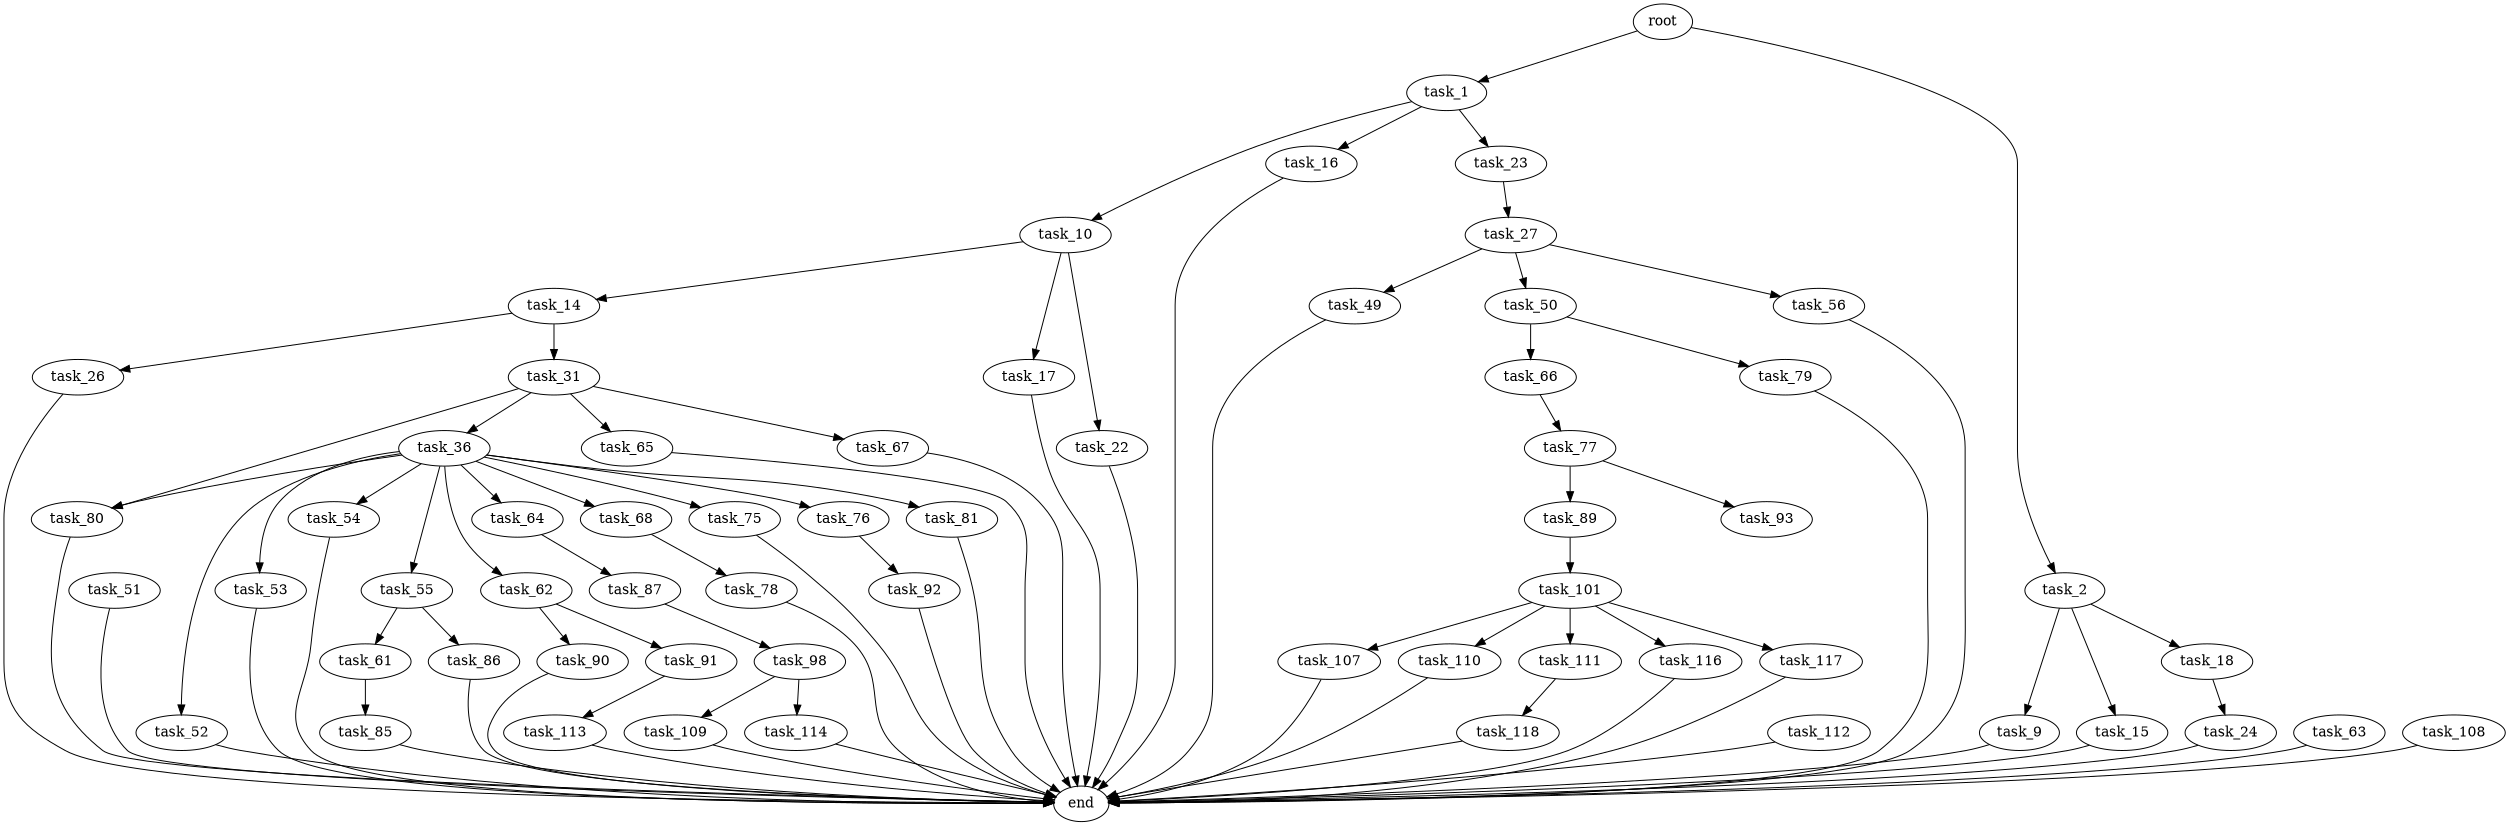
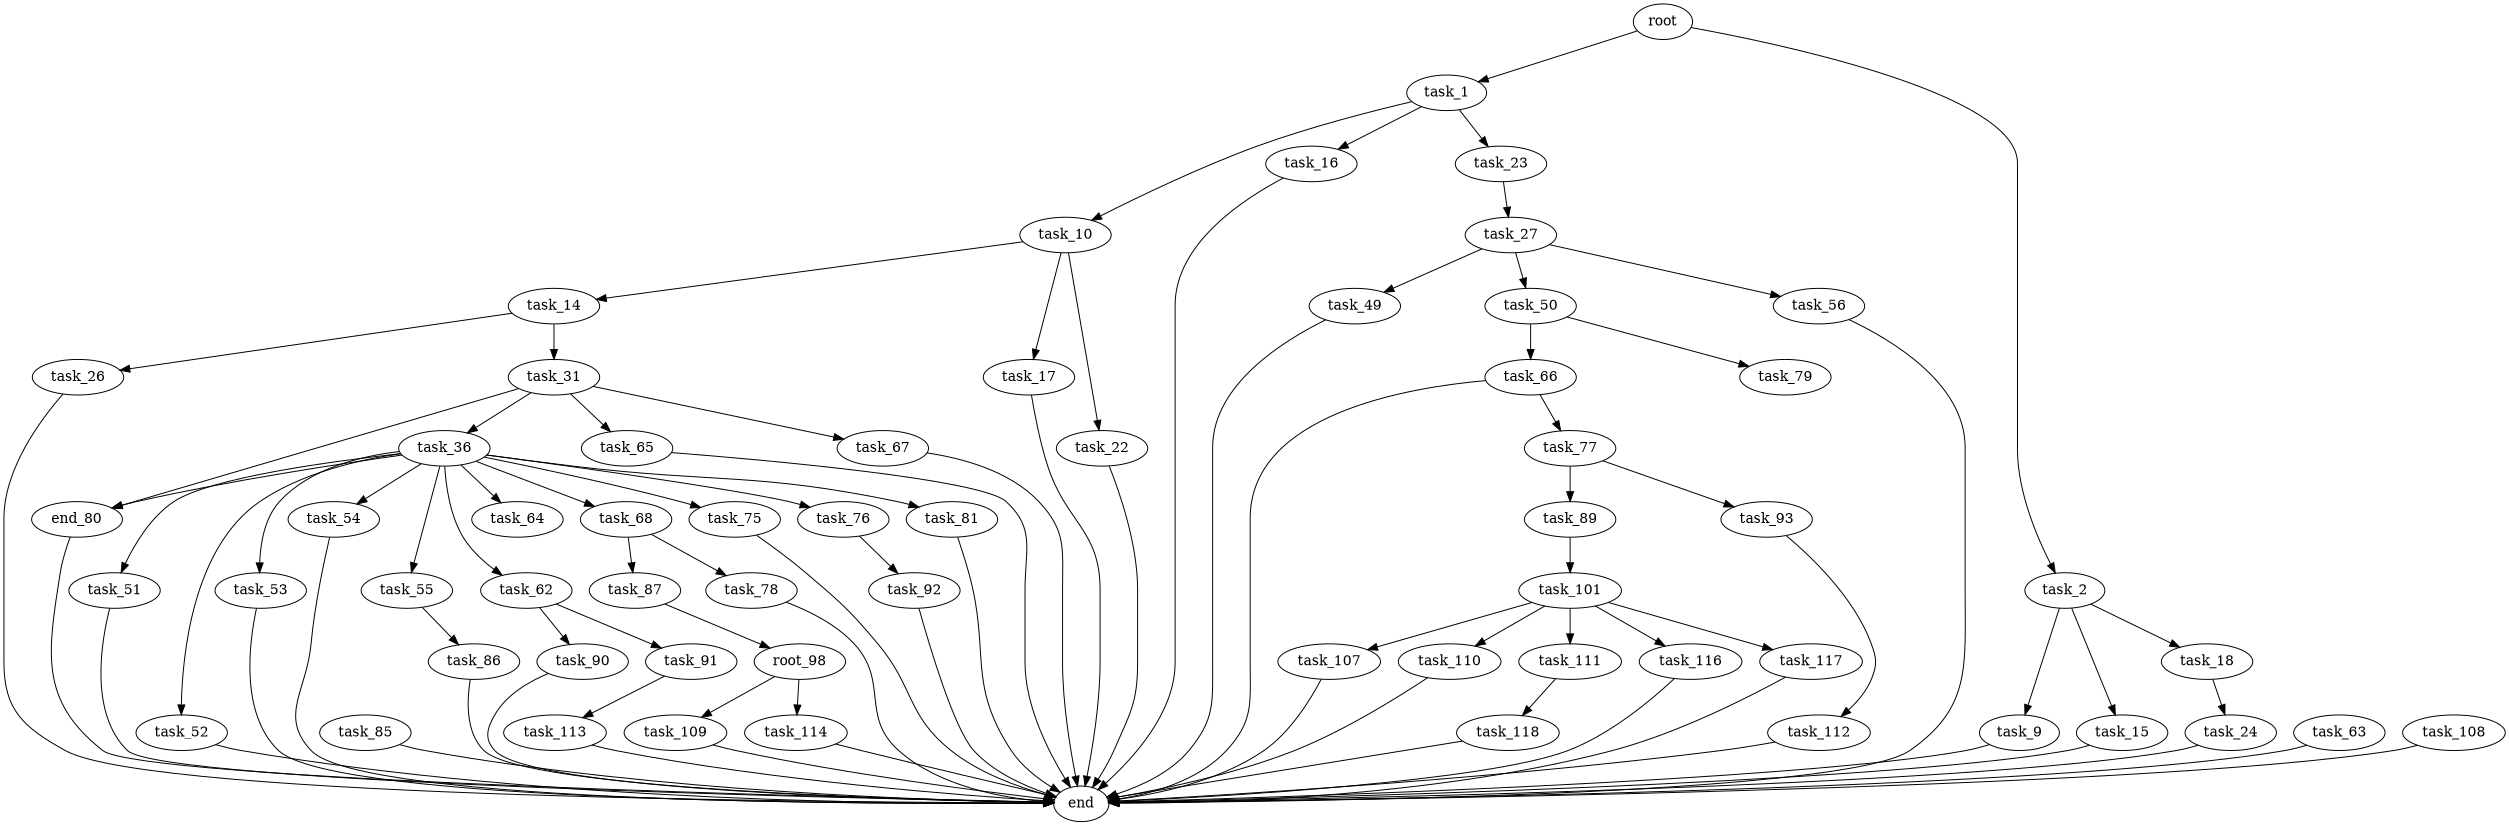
edge "task_36" -> "task_51": added
node "task_80": label "task_80" -> "end_80"
edge "task_64" -> "task_87": now "task_68" -> "task_87"
edge "task_93" -> "task_112": added
node "task_61": removed
node "task_98": label "task_98" -> "root_98"
edge "task_79" -> "end": now "task_66" -> "end"
